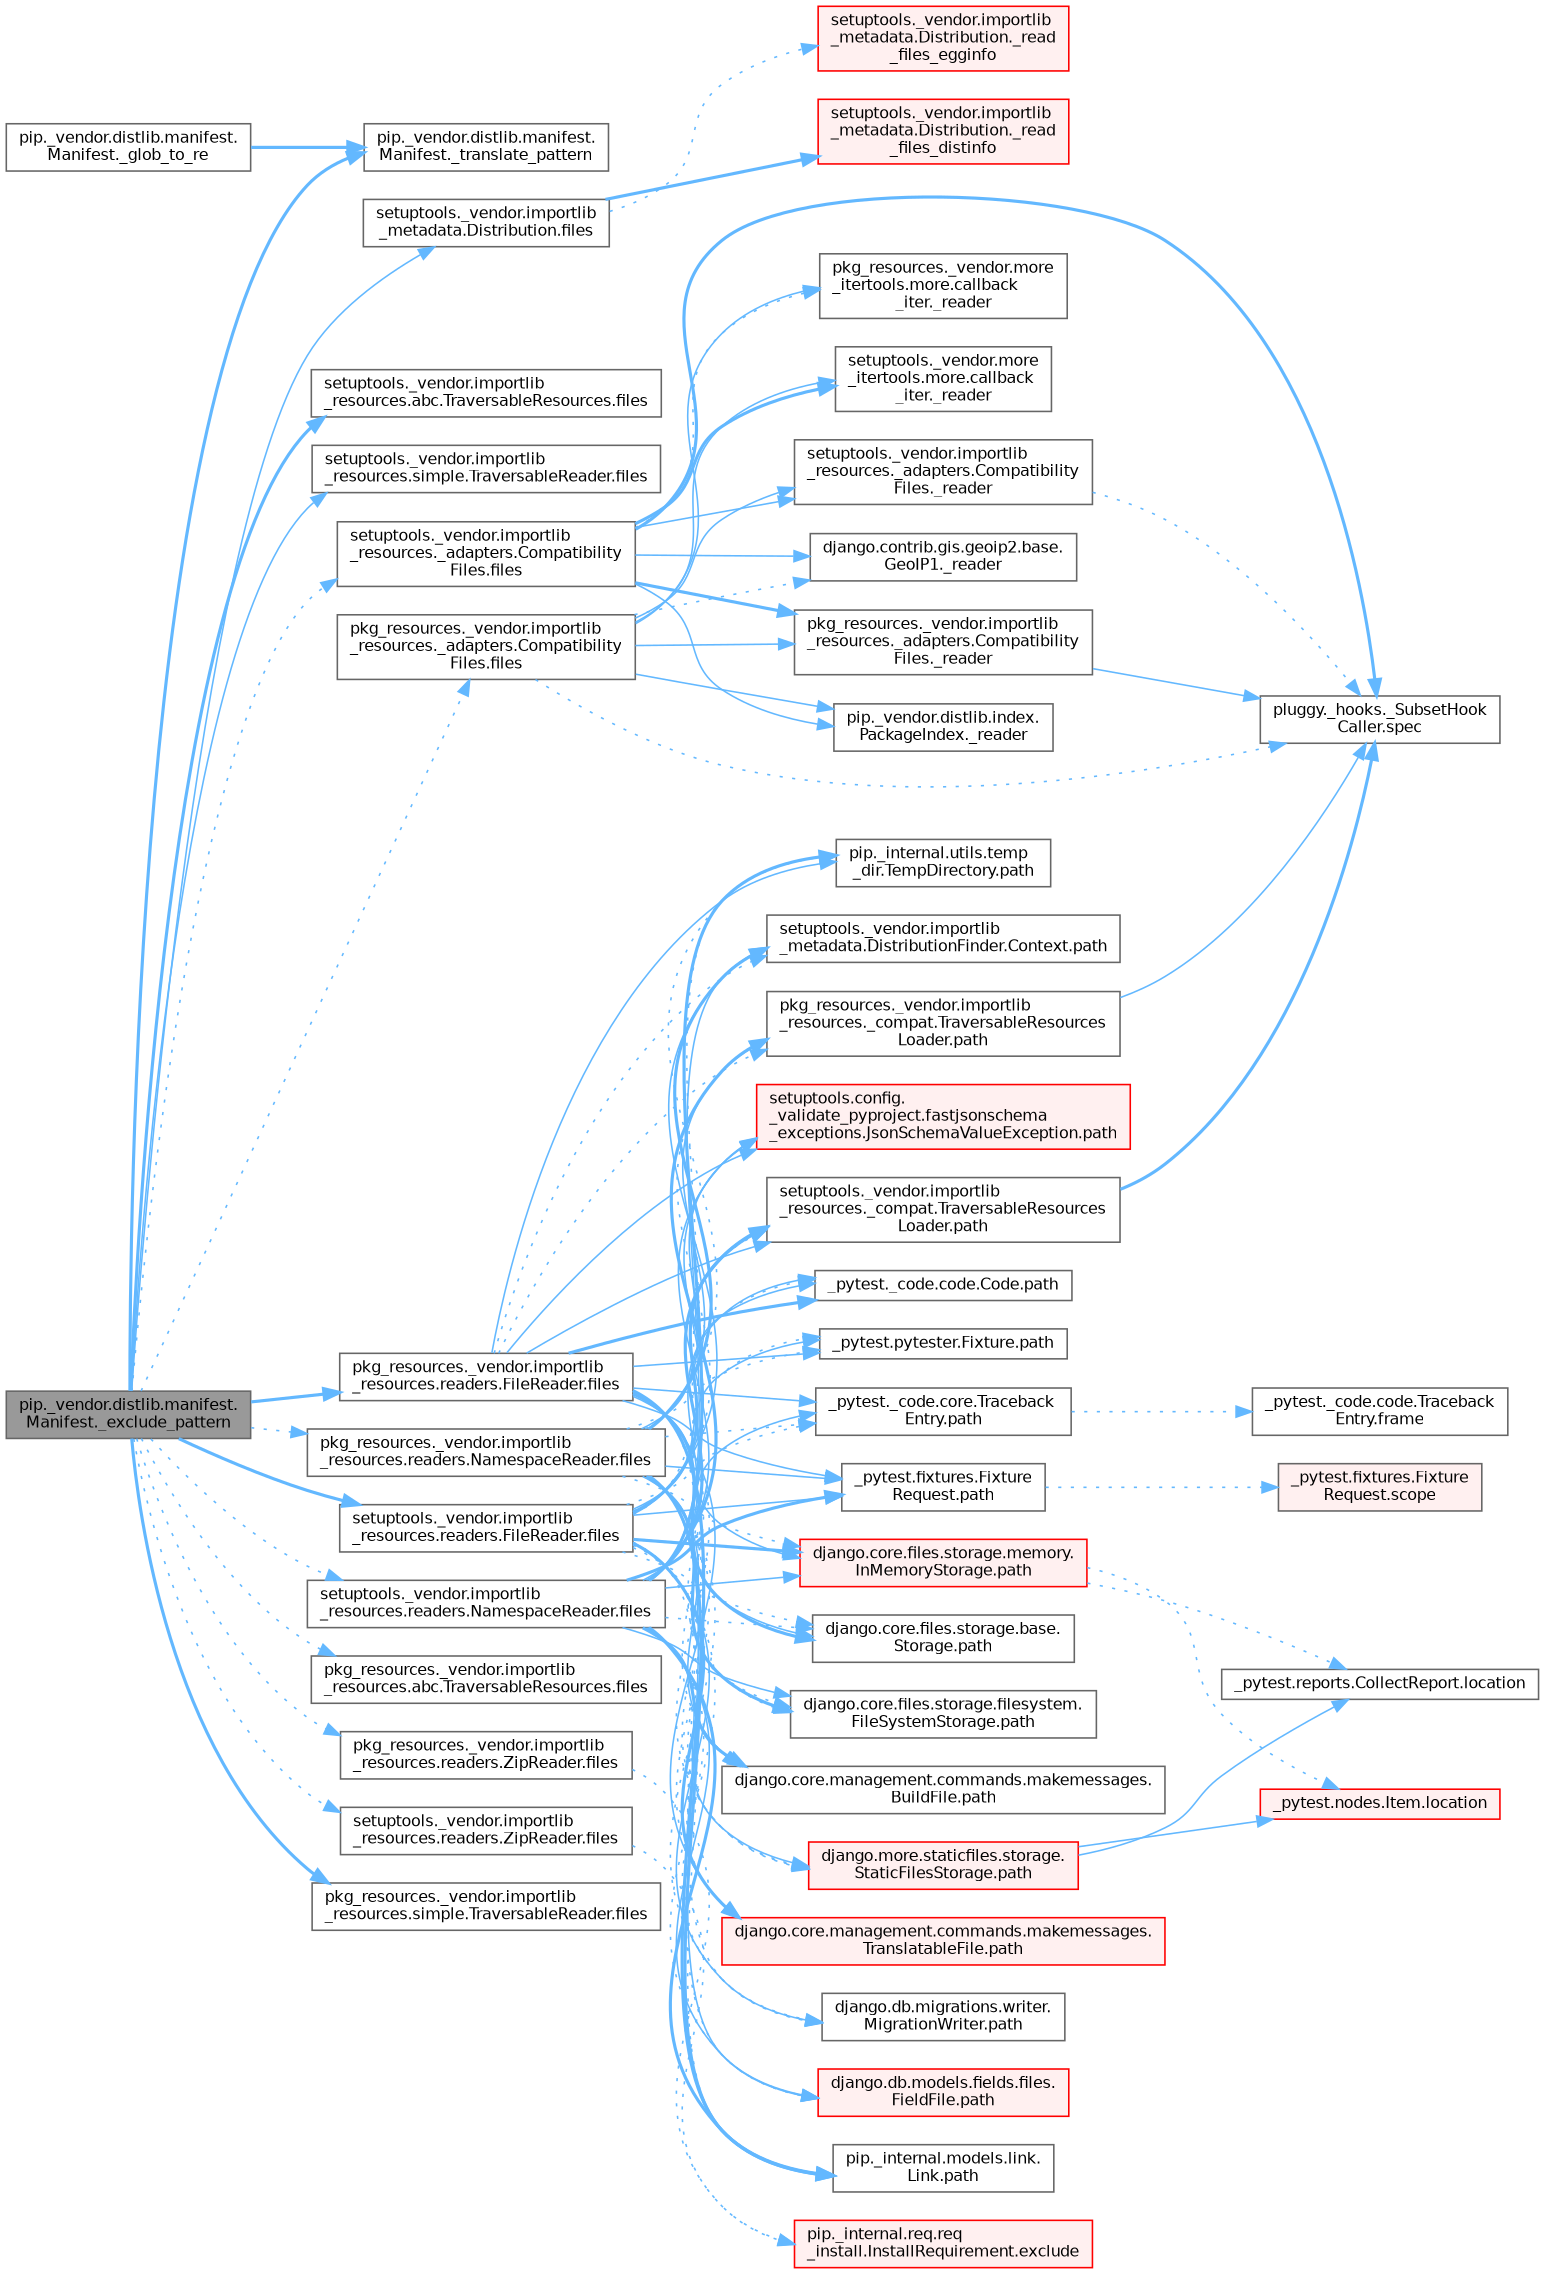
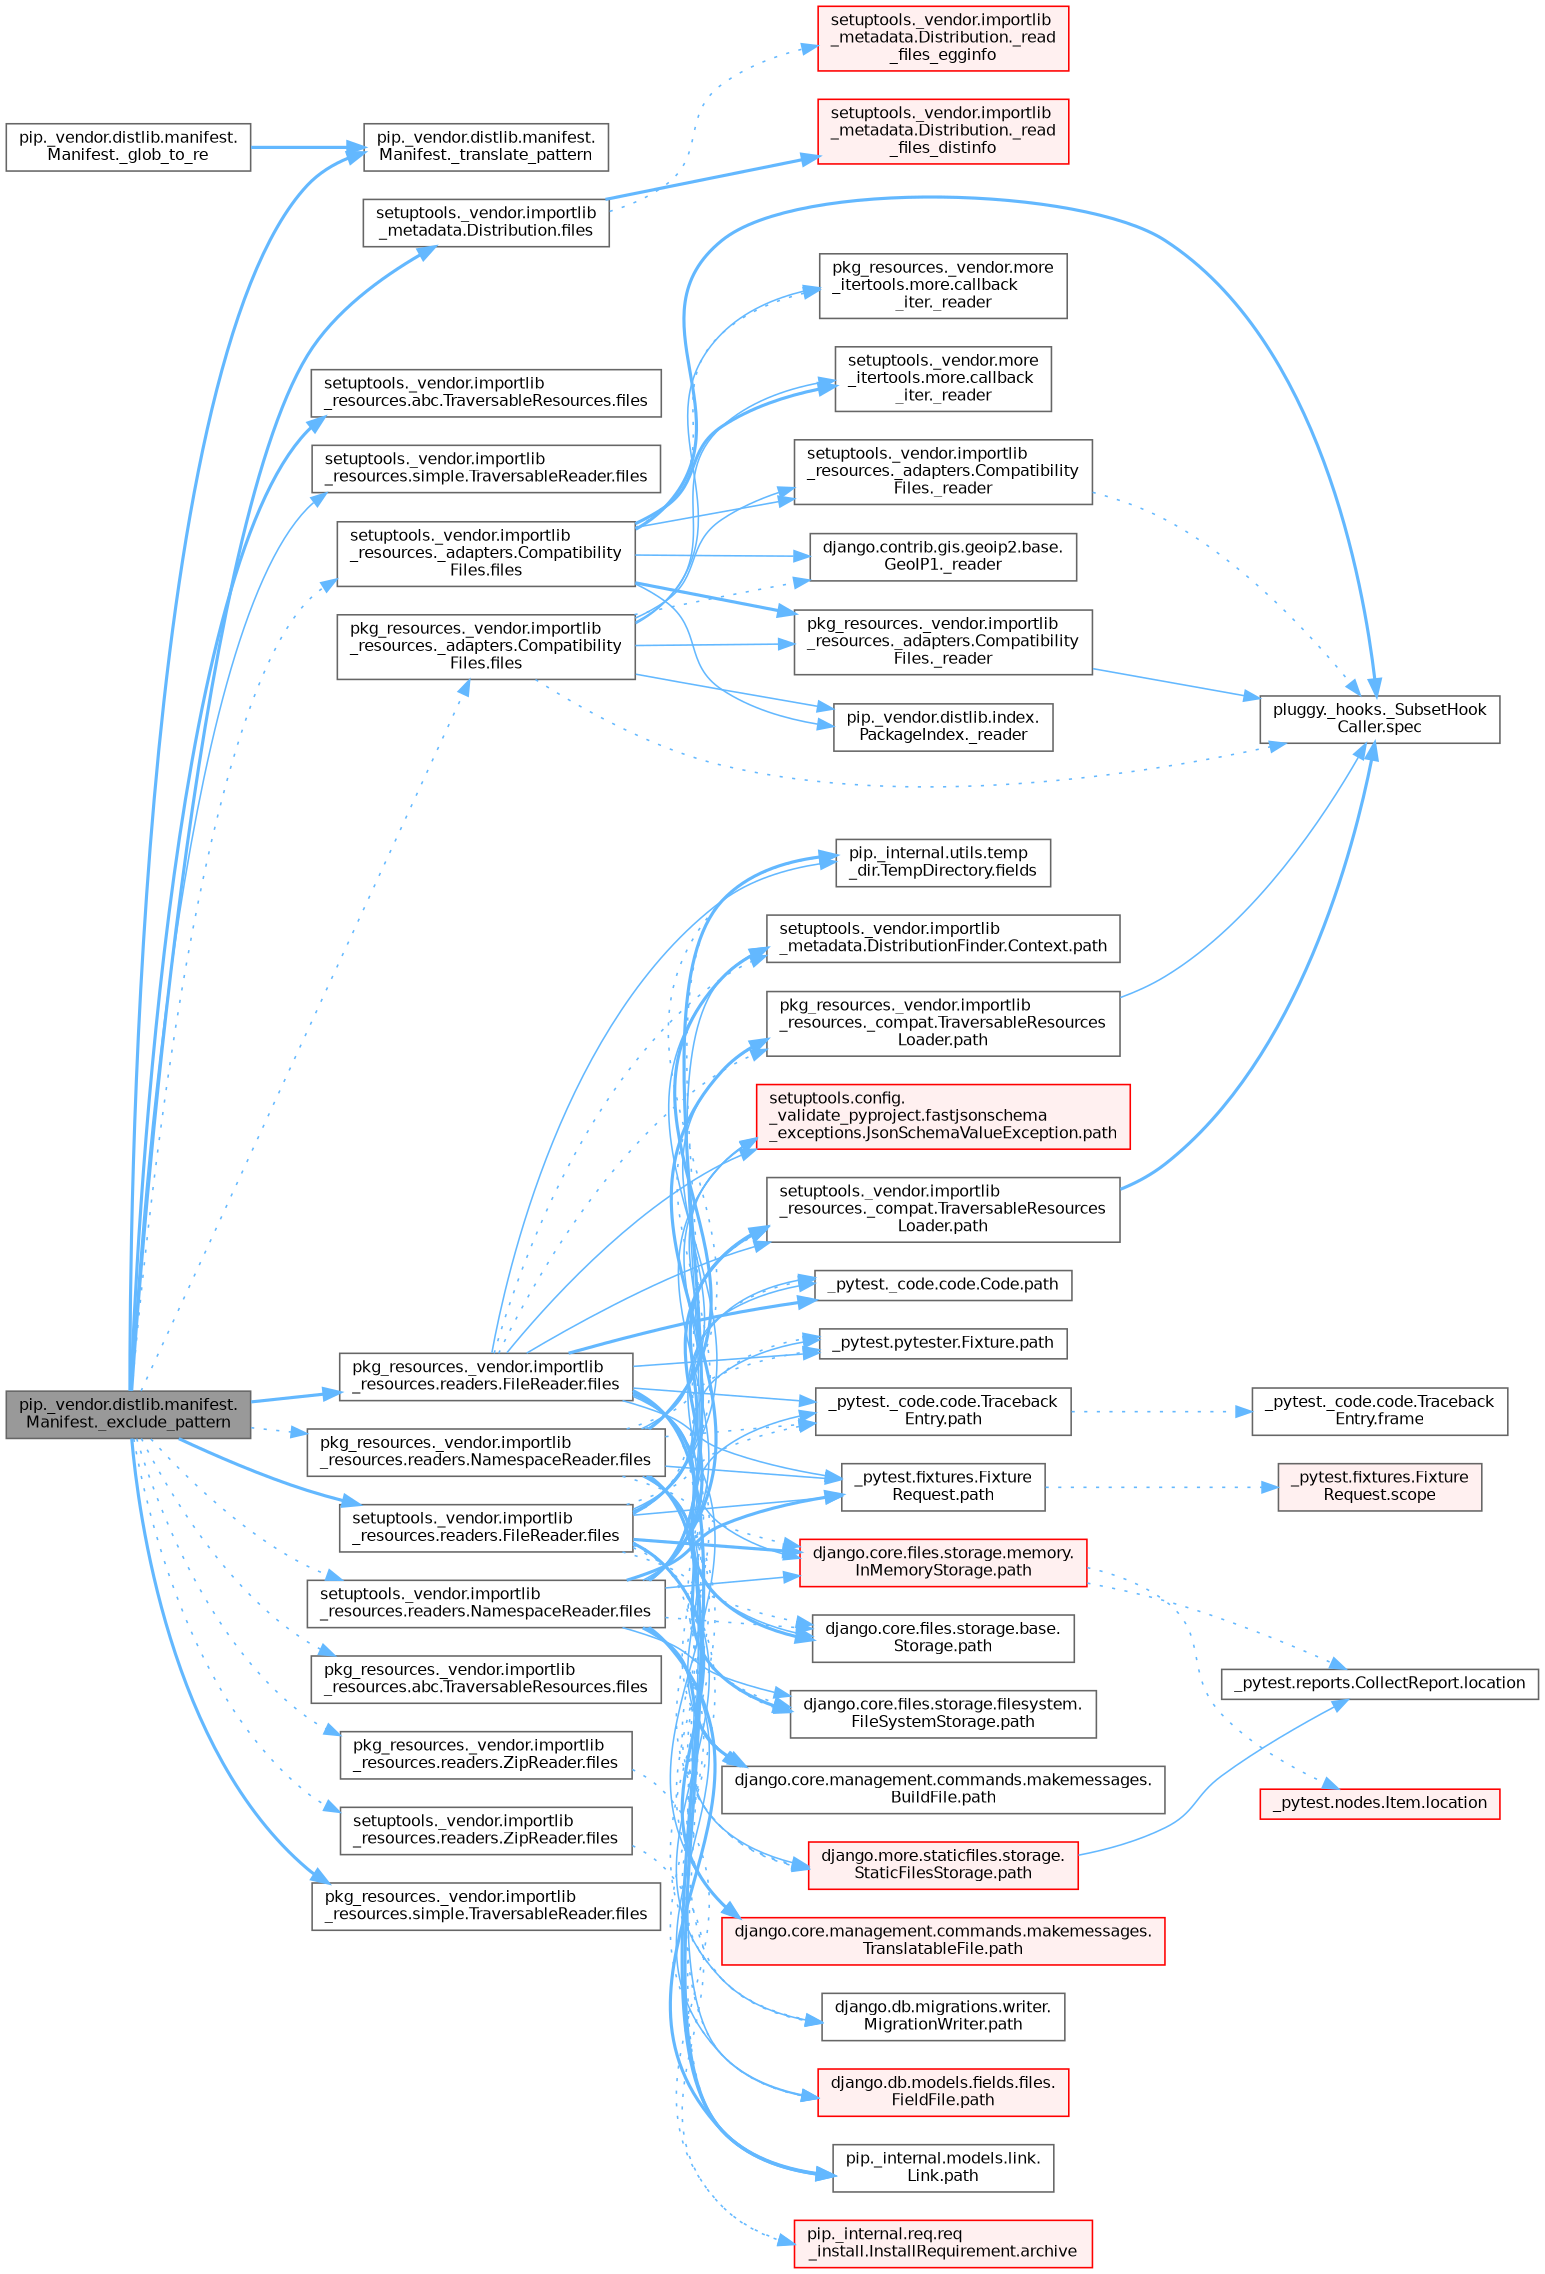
edge "pip._vendor.distlib.manifest. Manifest._exclude_pattern" -> "setuptools._vendor.importlib _metadata.Distribution.files": style solid -> bold
node "pip._internal.utils.temp _dir.TempDirectory.path": label "pip._internal.utils.temp _dir.TempDirectory.path" -> "pip._internal.utils.temp _dir.TempDirectory.fields"
node "_pytest._code.core.Traceback Entry.path": label "_pytest._code.core.Traceback Entry.path" -> "_pytest._code.code.Traceback Entry.path"
edge "django.more.staticfiles.storage. StaticFilesStorage.path" -> "_pytest.nodes.Item.location": removed
node "pip._internal.req.req _install.InstallRequirement.exclude": label "pip._internal.req.req _install.InstallRequirement.exclude" -> "pip._internal.req.req _install.InstallRequirement.archive"
